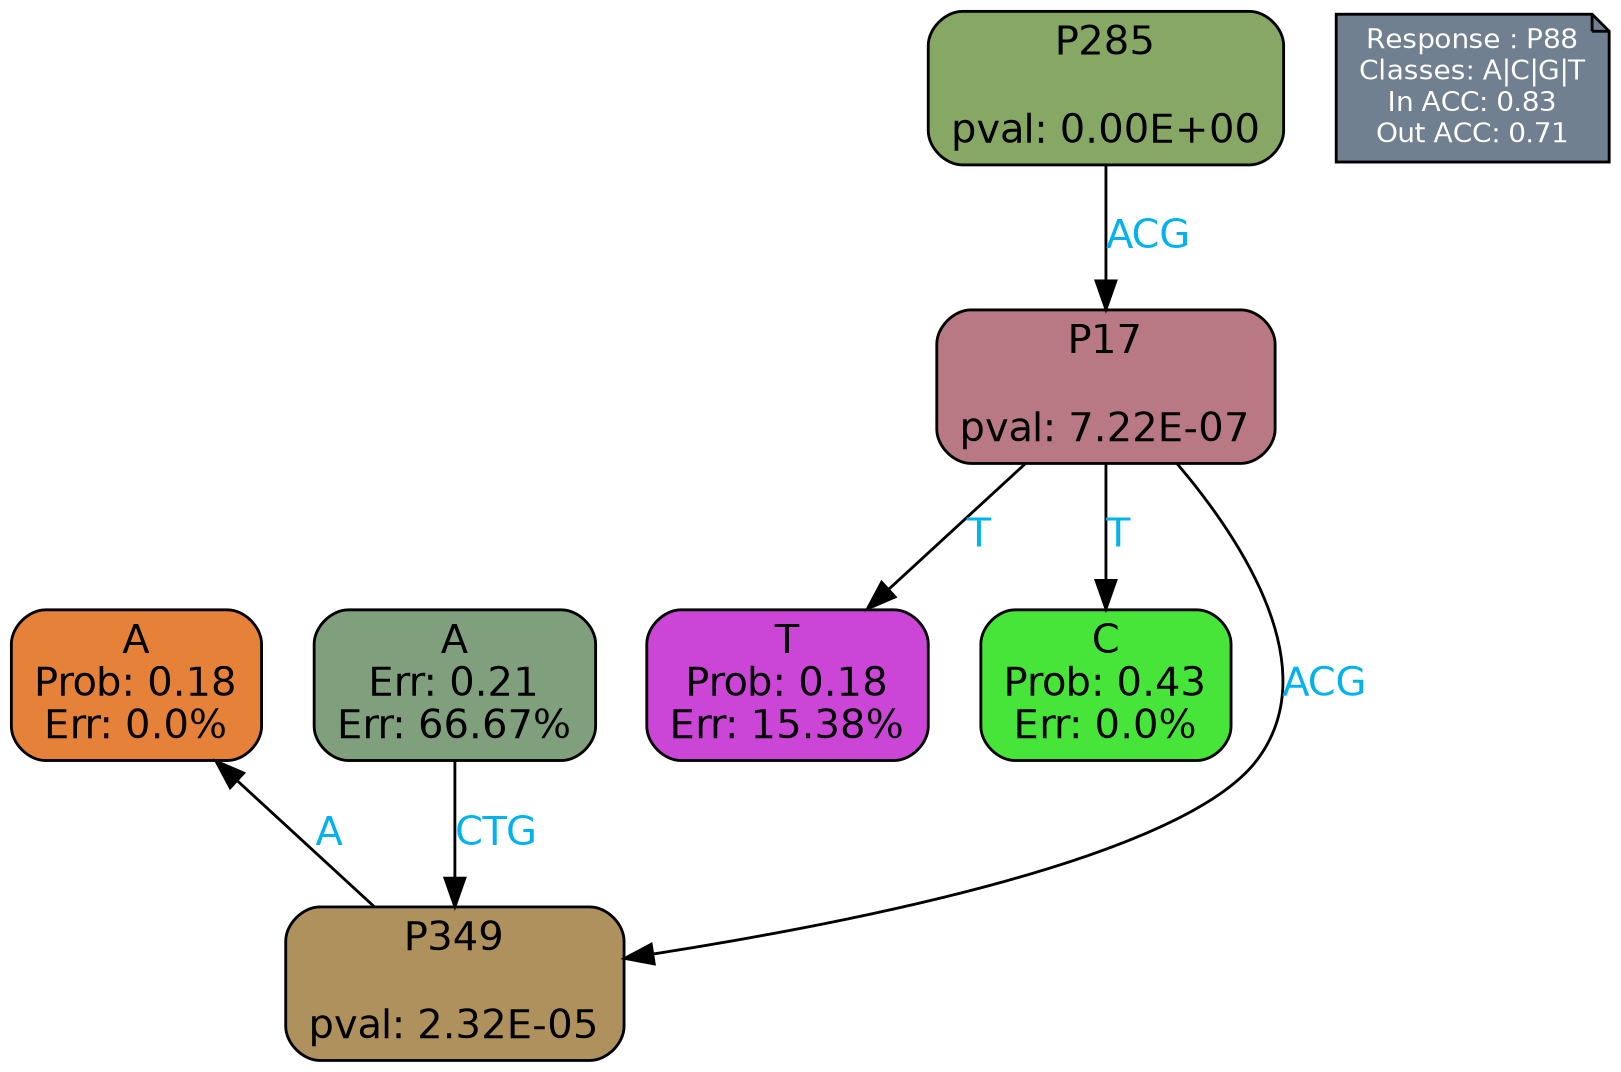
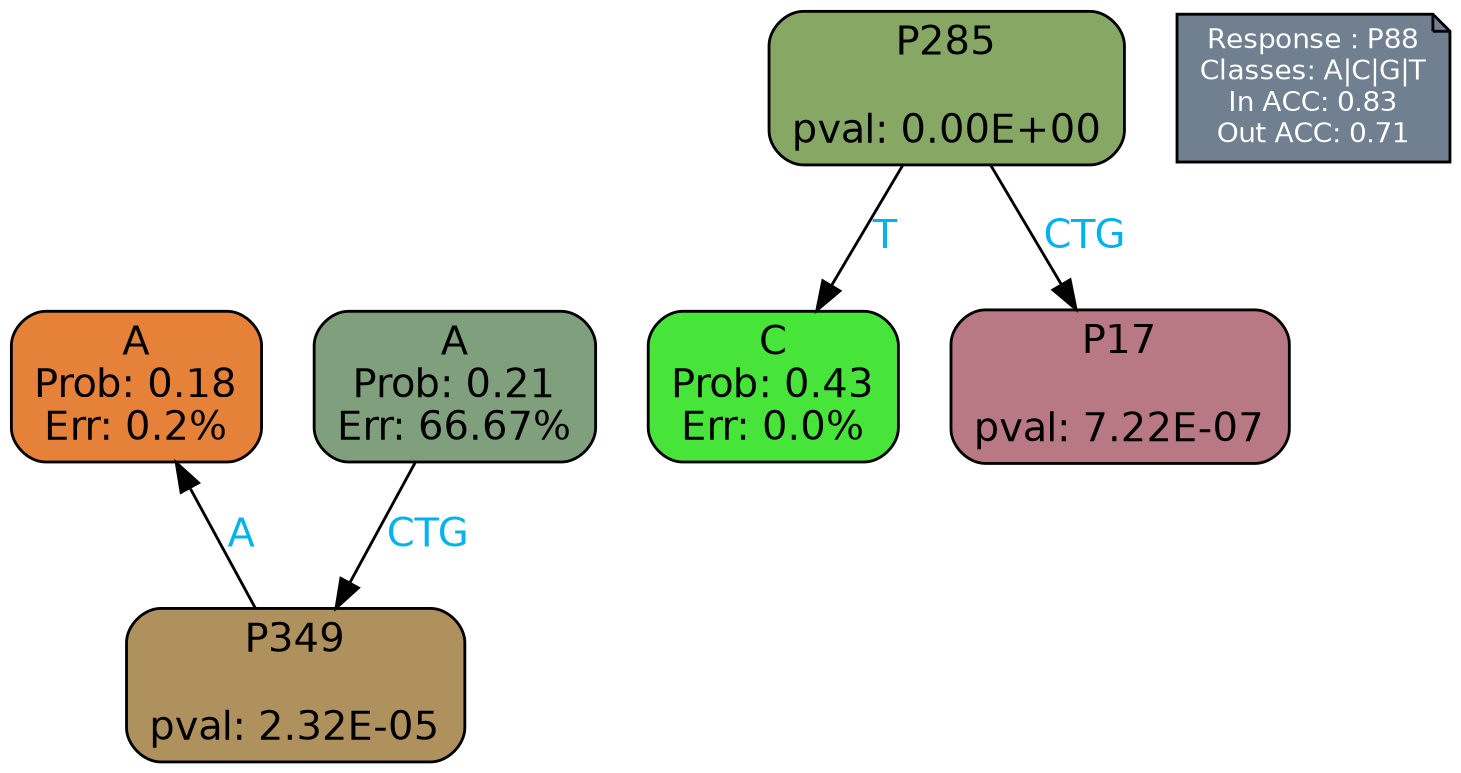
edge "P285 pval: 0.00E+00" -> "P17 pval: 7.22E-07": label "ACG" -> "CTG"
edge "P17 pval: 7.22E-07" -> "C Prob: 0.43 Err: 0.0%": now "P285 pval: 0.00E+00" -> "C Prob: 0.43 Err: 0.0%"
node "A Prob: 0.18 Err: 0.0%": label "A Prob: 0.18 Err: 0.0%" -> "A Prob: 0.18 Err: 0.2%"
node "A Err: 0.21 Err: 66.67%": label "A Err: 0.21 Err: 66.67%" -> "A Prob: 0.21 Err: 66.67%"
node "T Prob: 0.18 Err: 15.38%": removed
edge "P17 pval: 7.22E-07" -> "P349 pval: 2.32E-05": removed, label "ACG"
